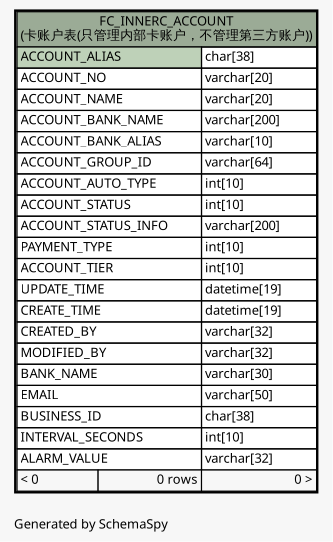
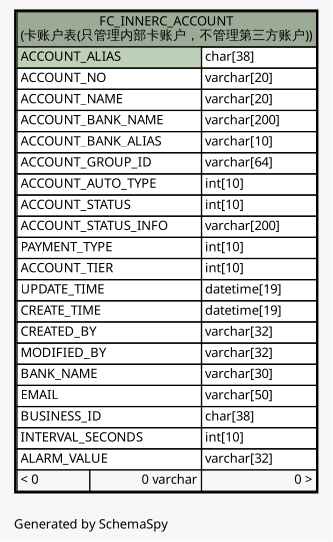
node "FC_INNERC_ACCOUNT": text "0 rows" -> "0 varchar"
